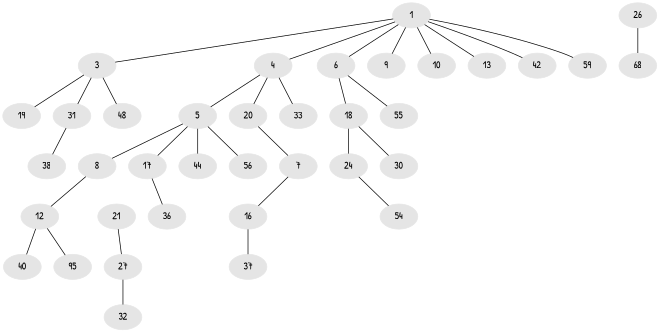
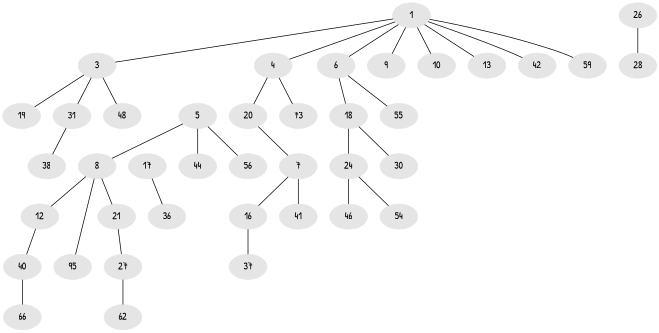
node "68": label "68" -> "28"
edge "4" -- "5": removed
node "33": label "33" -> "73"
edge "5" -- "17": removed
edge "8" -- "21": added
node "41": added
node "46": added
edge "12" -- "95": now "8" -- "95"
node "66": added
node "32": label "32" -> "62"
